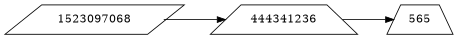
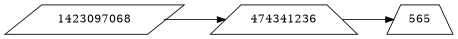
node "1523097068": label "1523097068" -> "1423097068"
node "444341236": label "444341236" -> "474341236"
